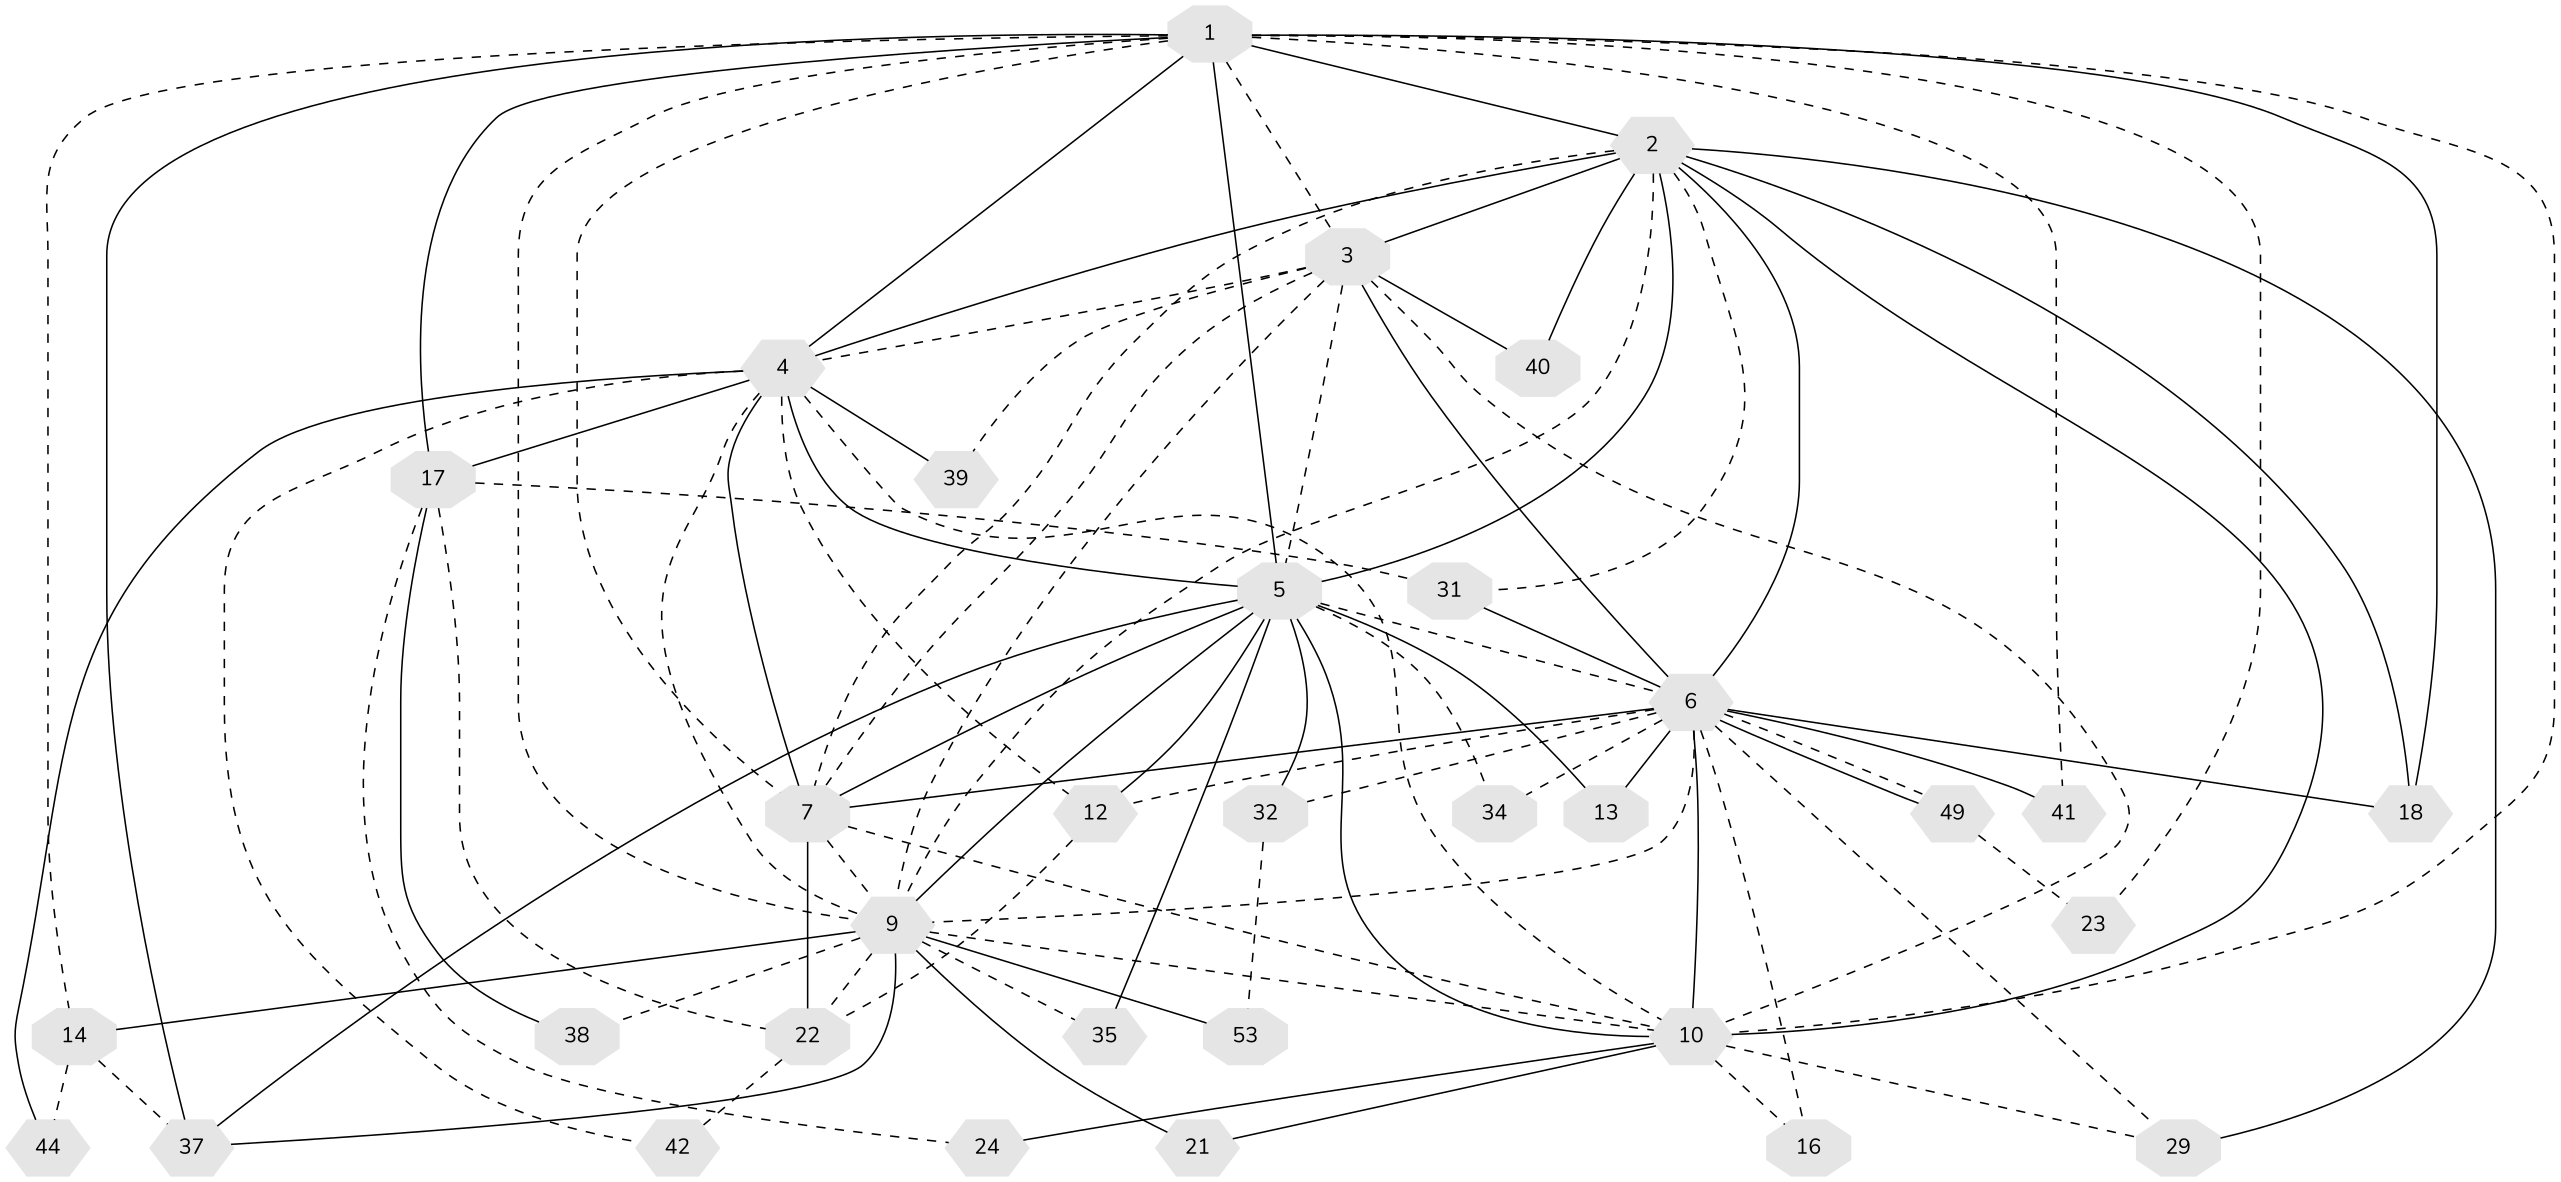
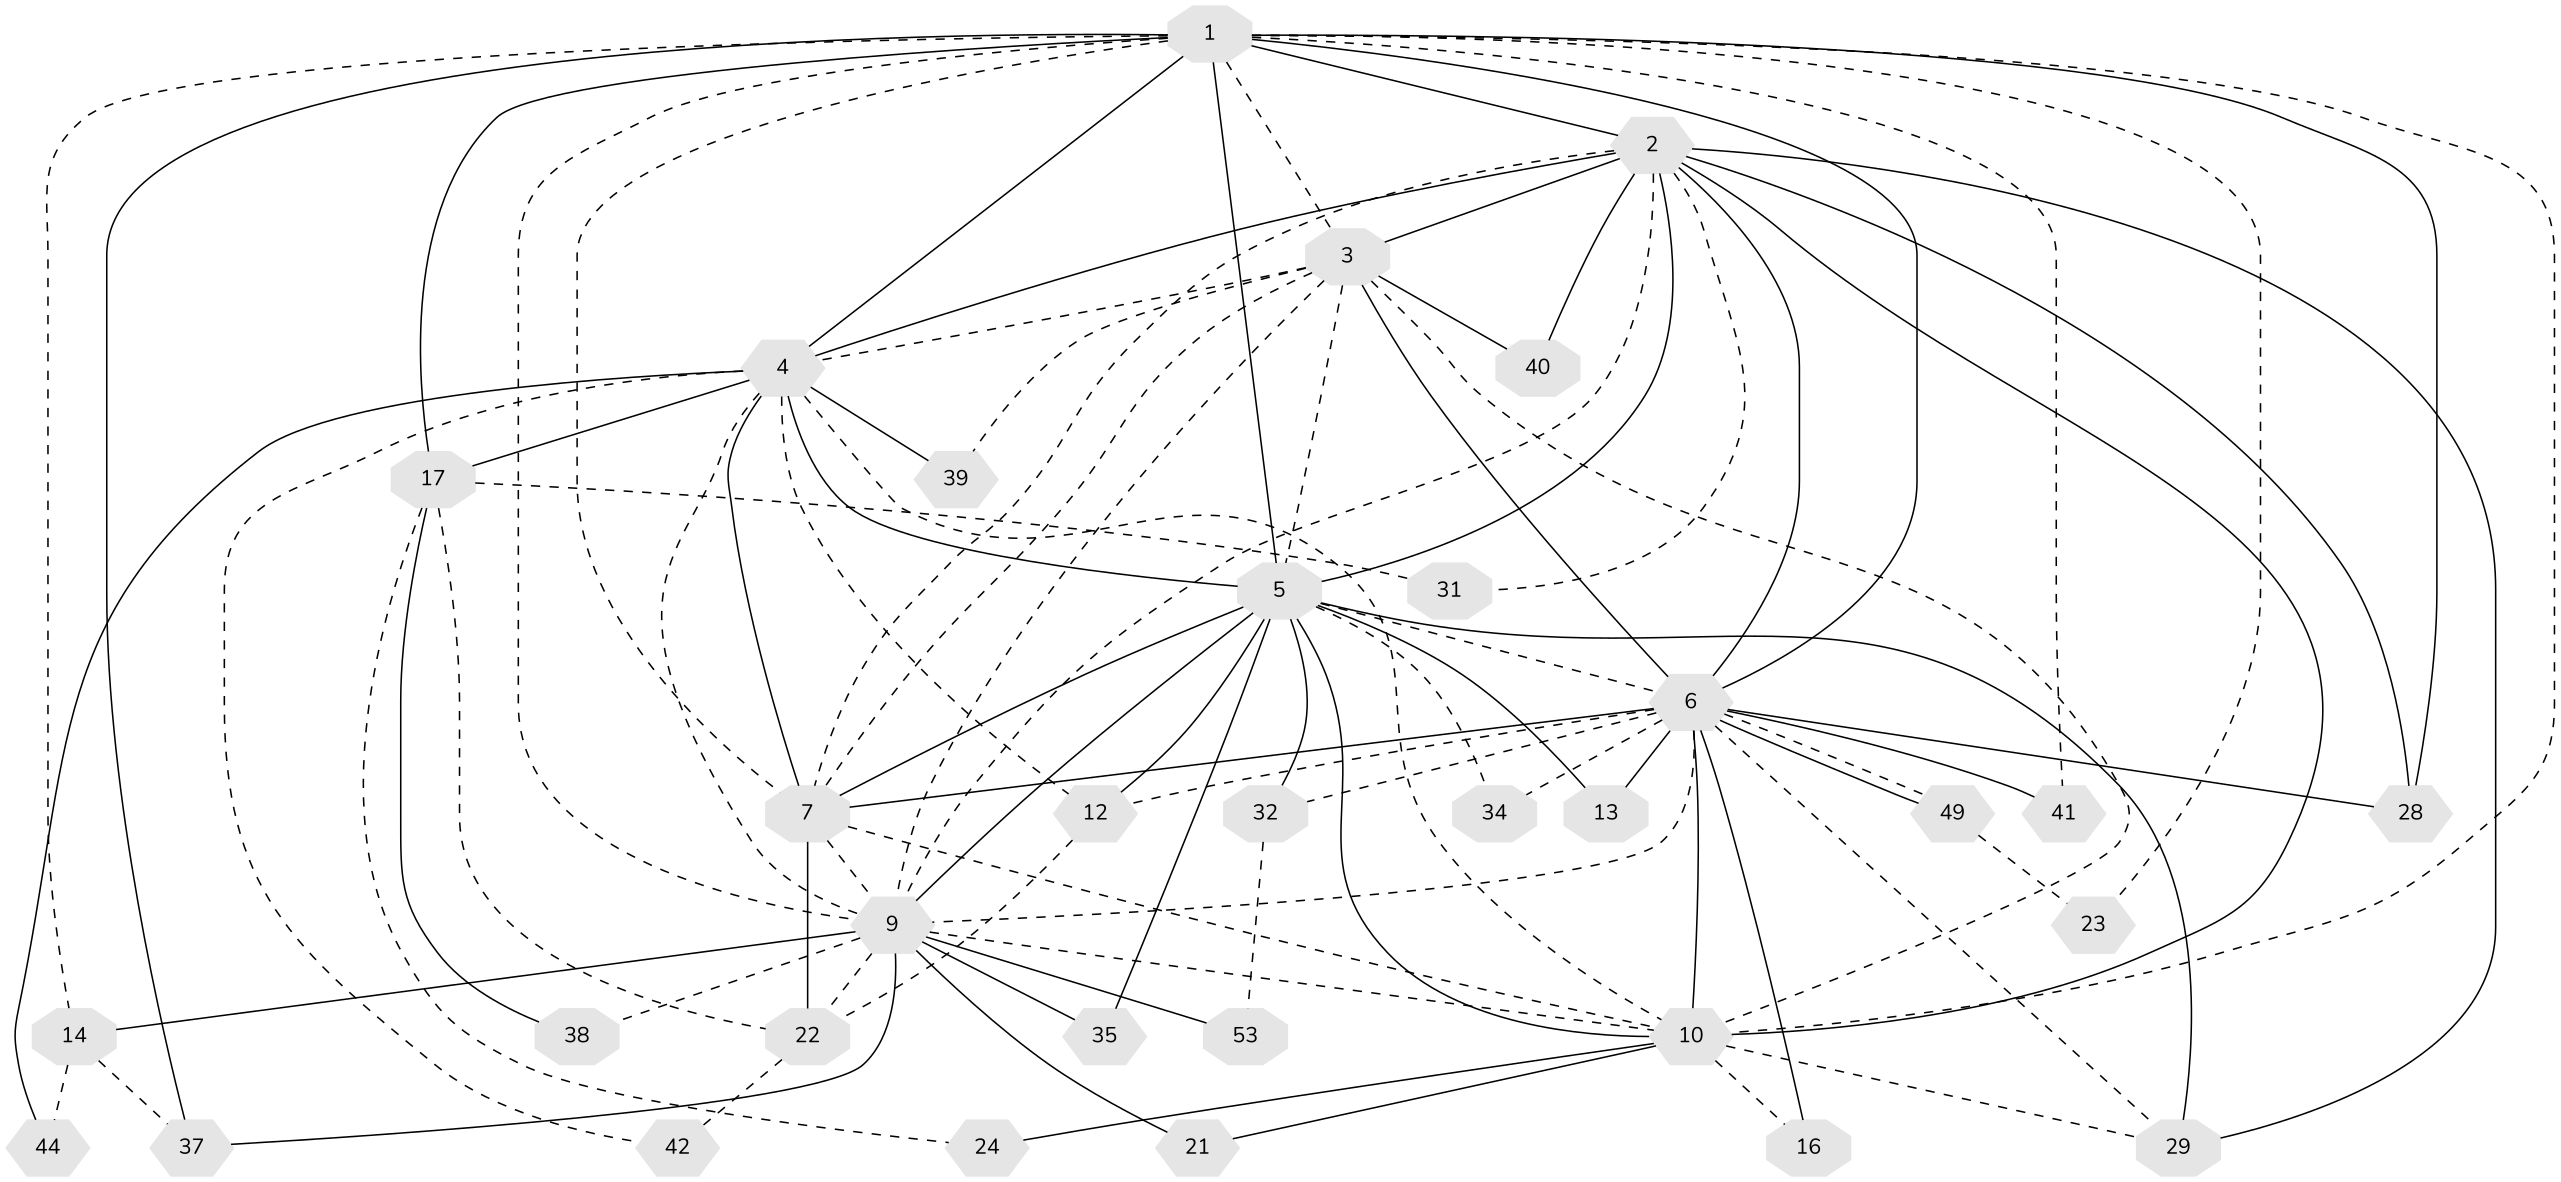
edge "31" -- "6": now "1" -- "6"
edge "5" -- "37": now "5" -- "29"
node "18": label "18" -> "28"
edge "6" -- "16": style dashed -> solid
edge "9" -- "35": style dashed -> solid
